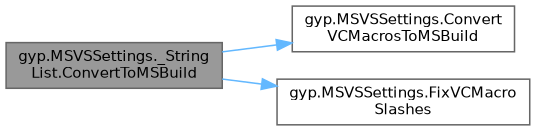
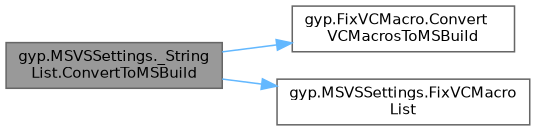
node "gyp.MSVSSettings.Convert VCMacrosToMSBuild": label "gyp.MSVSSettings.Convert VCMacrosToMSBuild" -> "gyp.FixVCMacro.Convert VCMacrosToMSBuild"
node "gyp.MSVSSettings.FixVCMacro Slashes": label "gyp.MSVSSettings.FixVCMacro Slashes" -> "gyp.MSVSSettings.FixVCMacro List"
